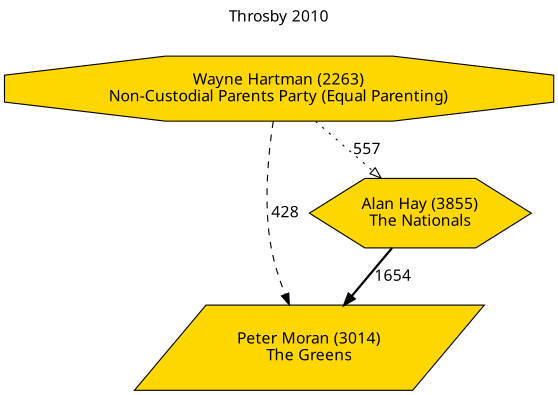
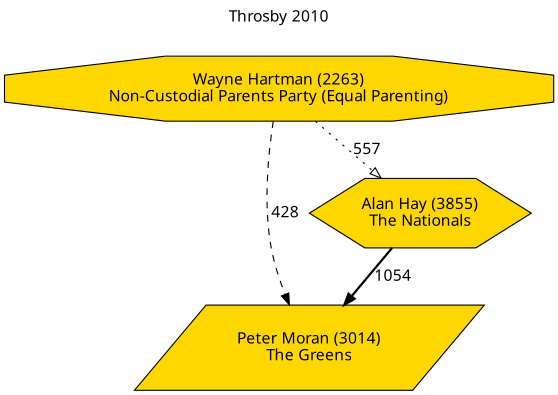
edge "Alan Hay (3855) The Nationals" -> "Peter Moran (3014) The Greens": label "1654" -> "1054"
